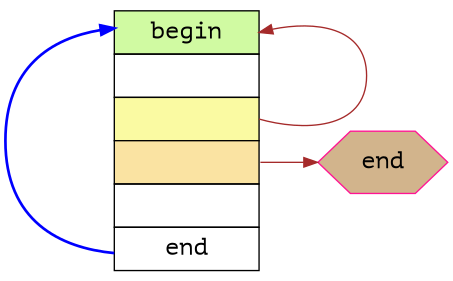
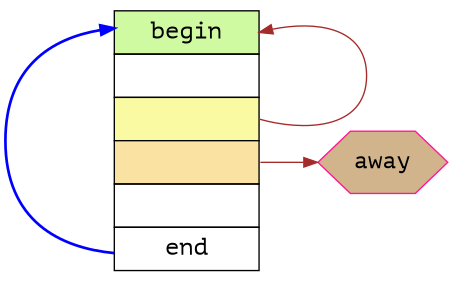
node "end": label "end" -> "away"
